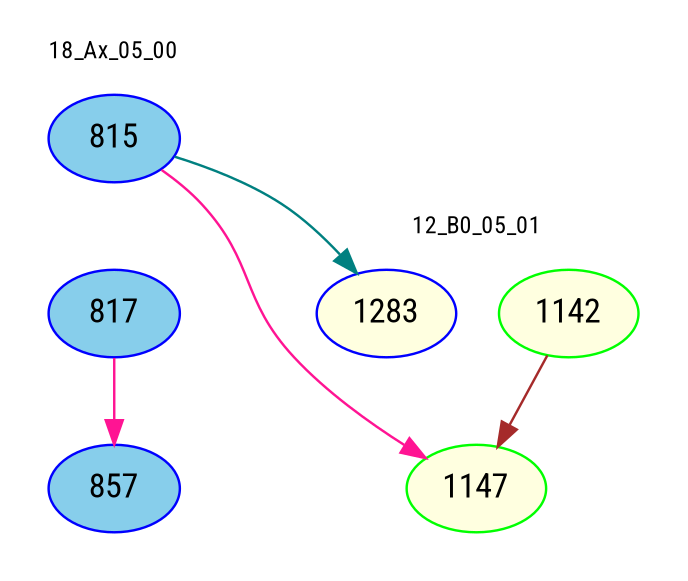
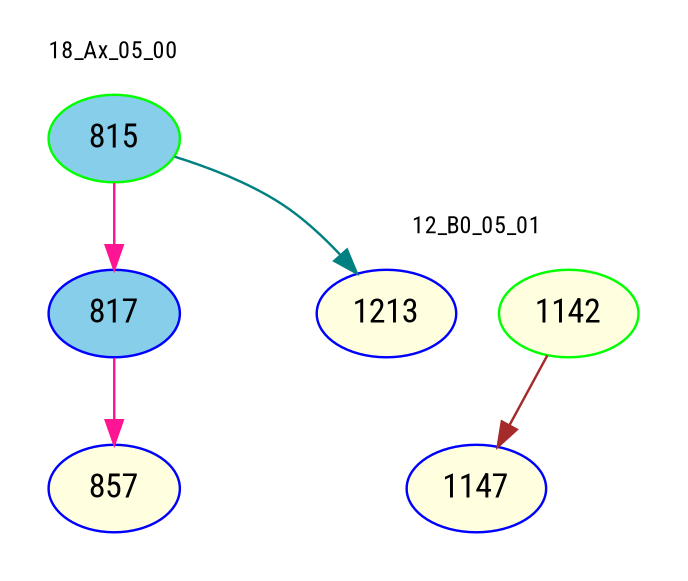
node "815": color blue -> green
node "1283": label "1283" -> "1213"
edge "815" -> "1147": now "815" -> "817"
node "857": fillcolor skyblue -> lightyellow
node "1147": color green -> blue
